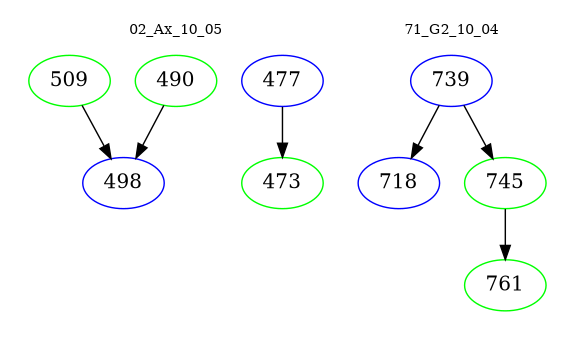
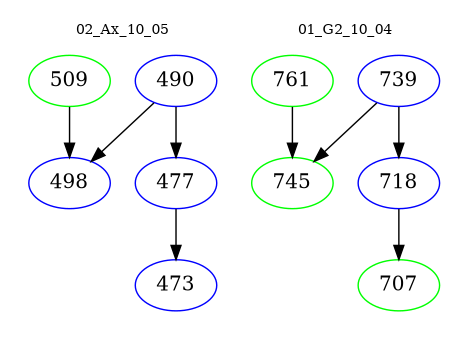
cluster "71_G2_10_04": label "71_G2_10_04" -> "01_G2_10_04"
node "490": color green -> blue
edge "490" -> "477": added
node "473": color green -> blue
edge "745" -> "761": reversed
node "707": added
